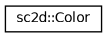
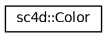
node "sc2d::Color": label "sc2d::Color" -> "sc4d::Color"
